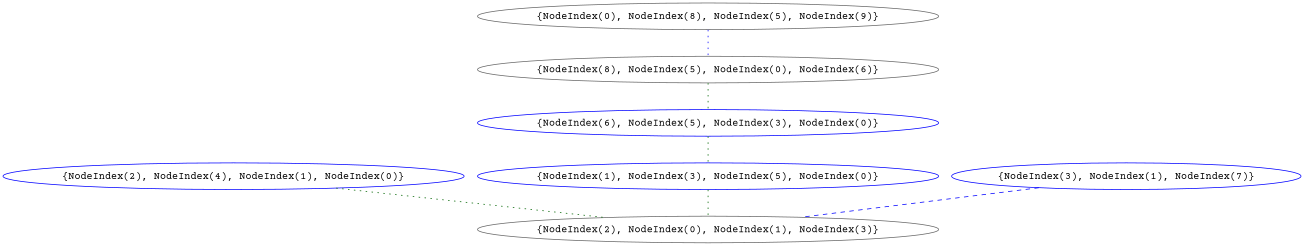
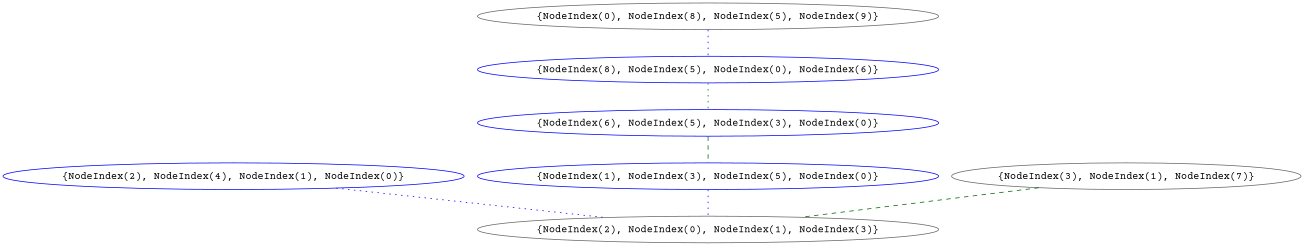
node "{NodeIndex(8), NodeIndex(5), NodeIndex(0), NodeIndex(6)}": color gray40 -> blue
edge "{NodeIndex(6), NodeIndex(5), NodeIndex(3), NodeIndex(0)}" -- "{NodeIndex(1), NodeIndex(3), NodeIndex(5), NodeIndex(0)}": style dotted -> dashed
node "{NodeIndex(3), NodeIndex(1), NodeIndex(7)}": color blue -> gray40
edge "{NodeIndex(2), NodeIndex(4), NodeIndex(1), NodeIndex(0)}" -- "{NodeIndex(2), NodeIndex(0), NodeIndex(1), NodeIndex(3)}": color darkgreen -> blue
edge "{NodeIndex(1), NodeIndex(3), NodeIndex(5), NodeIndex(0)}" -- "{NodeIndex(2), NodeIndex(0), NodeIndex(1), NodeIndex(3)}": color darkgreen -> blue
edge "{NodeIndex(3), NodeIndex(1), NodeIndex(7)}" -- "{NodeIndex(2), NodeIndex(0), NodeIndex(1), NodeIndex(3)}": color blue -> darkgreen
